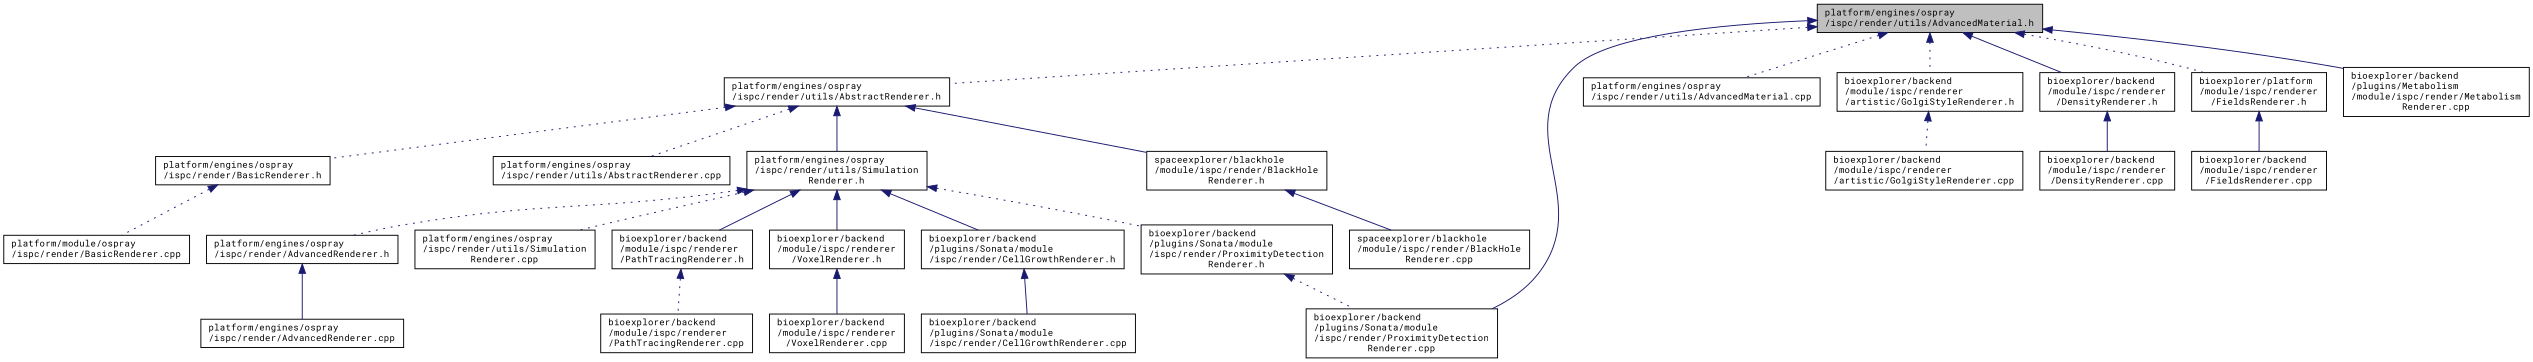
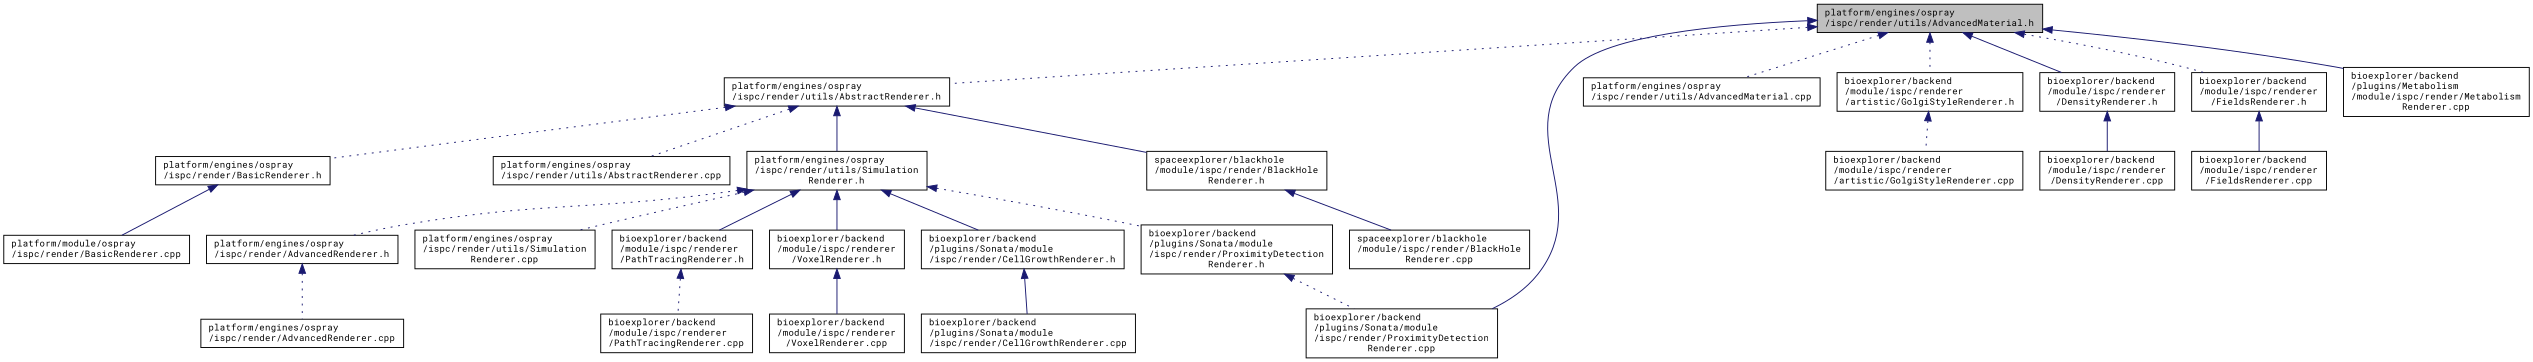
node "bioexplorer/platform /module/ispc/renderer /FieldsRenderer.h": label "bioexplorer/platform /module/ispc/renderer /FieldsRenderer.h" -> "bioexplorer/backend /module/ispc/renderer /FieldsRenderer.h"
edge "platform/module/ospray /ispc/render/BasicRenderer.cpp" -> "platform/engines/ospray /ispc/render/BasicRenderer.h": style dotted -> solid
edge "platform/engines/ospray /ispc/render/AdvancedRenderer.cpp" -> "platform/engines/ospray /ispc/render/AdvancedRenderer.h": style solid -> dotted
